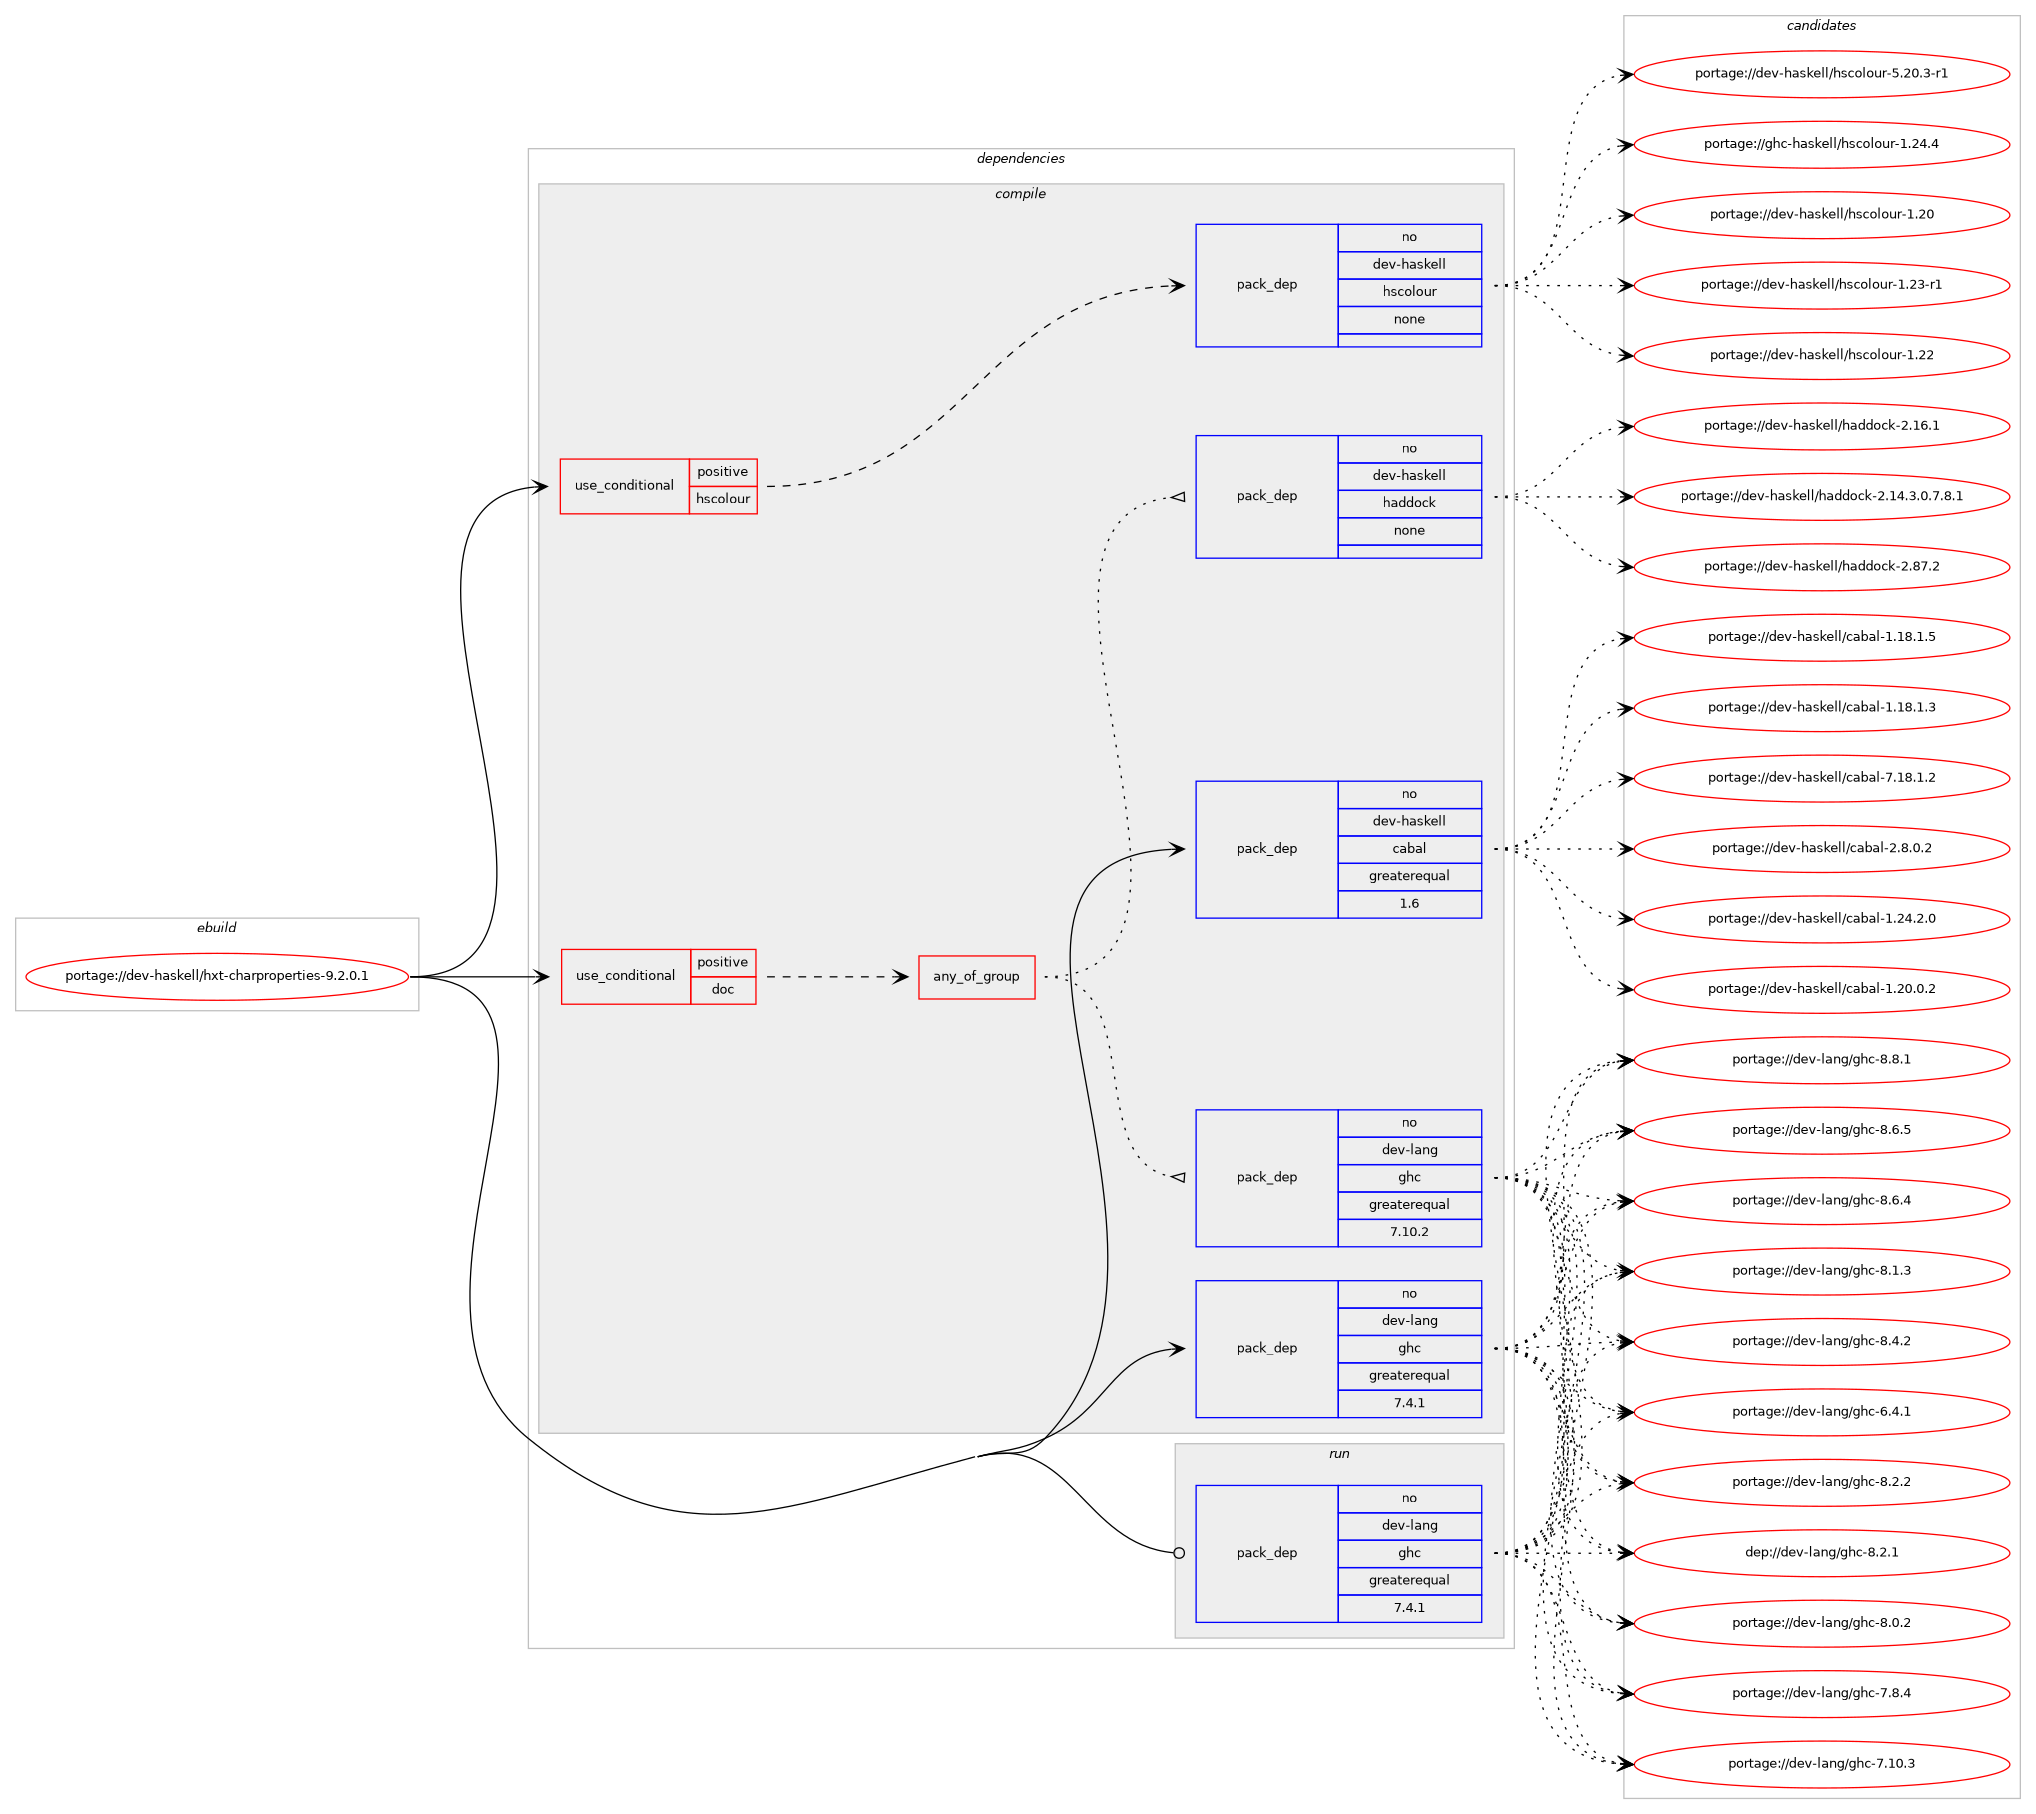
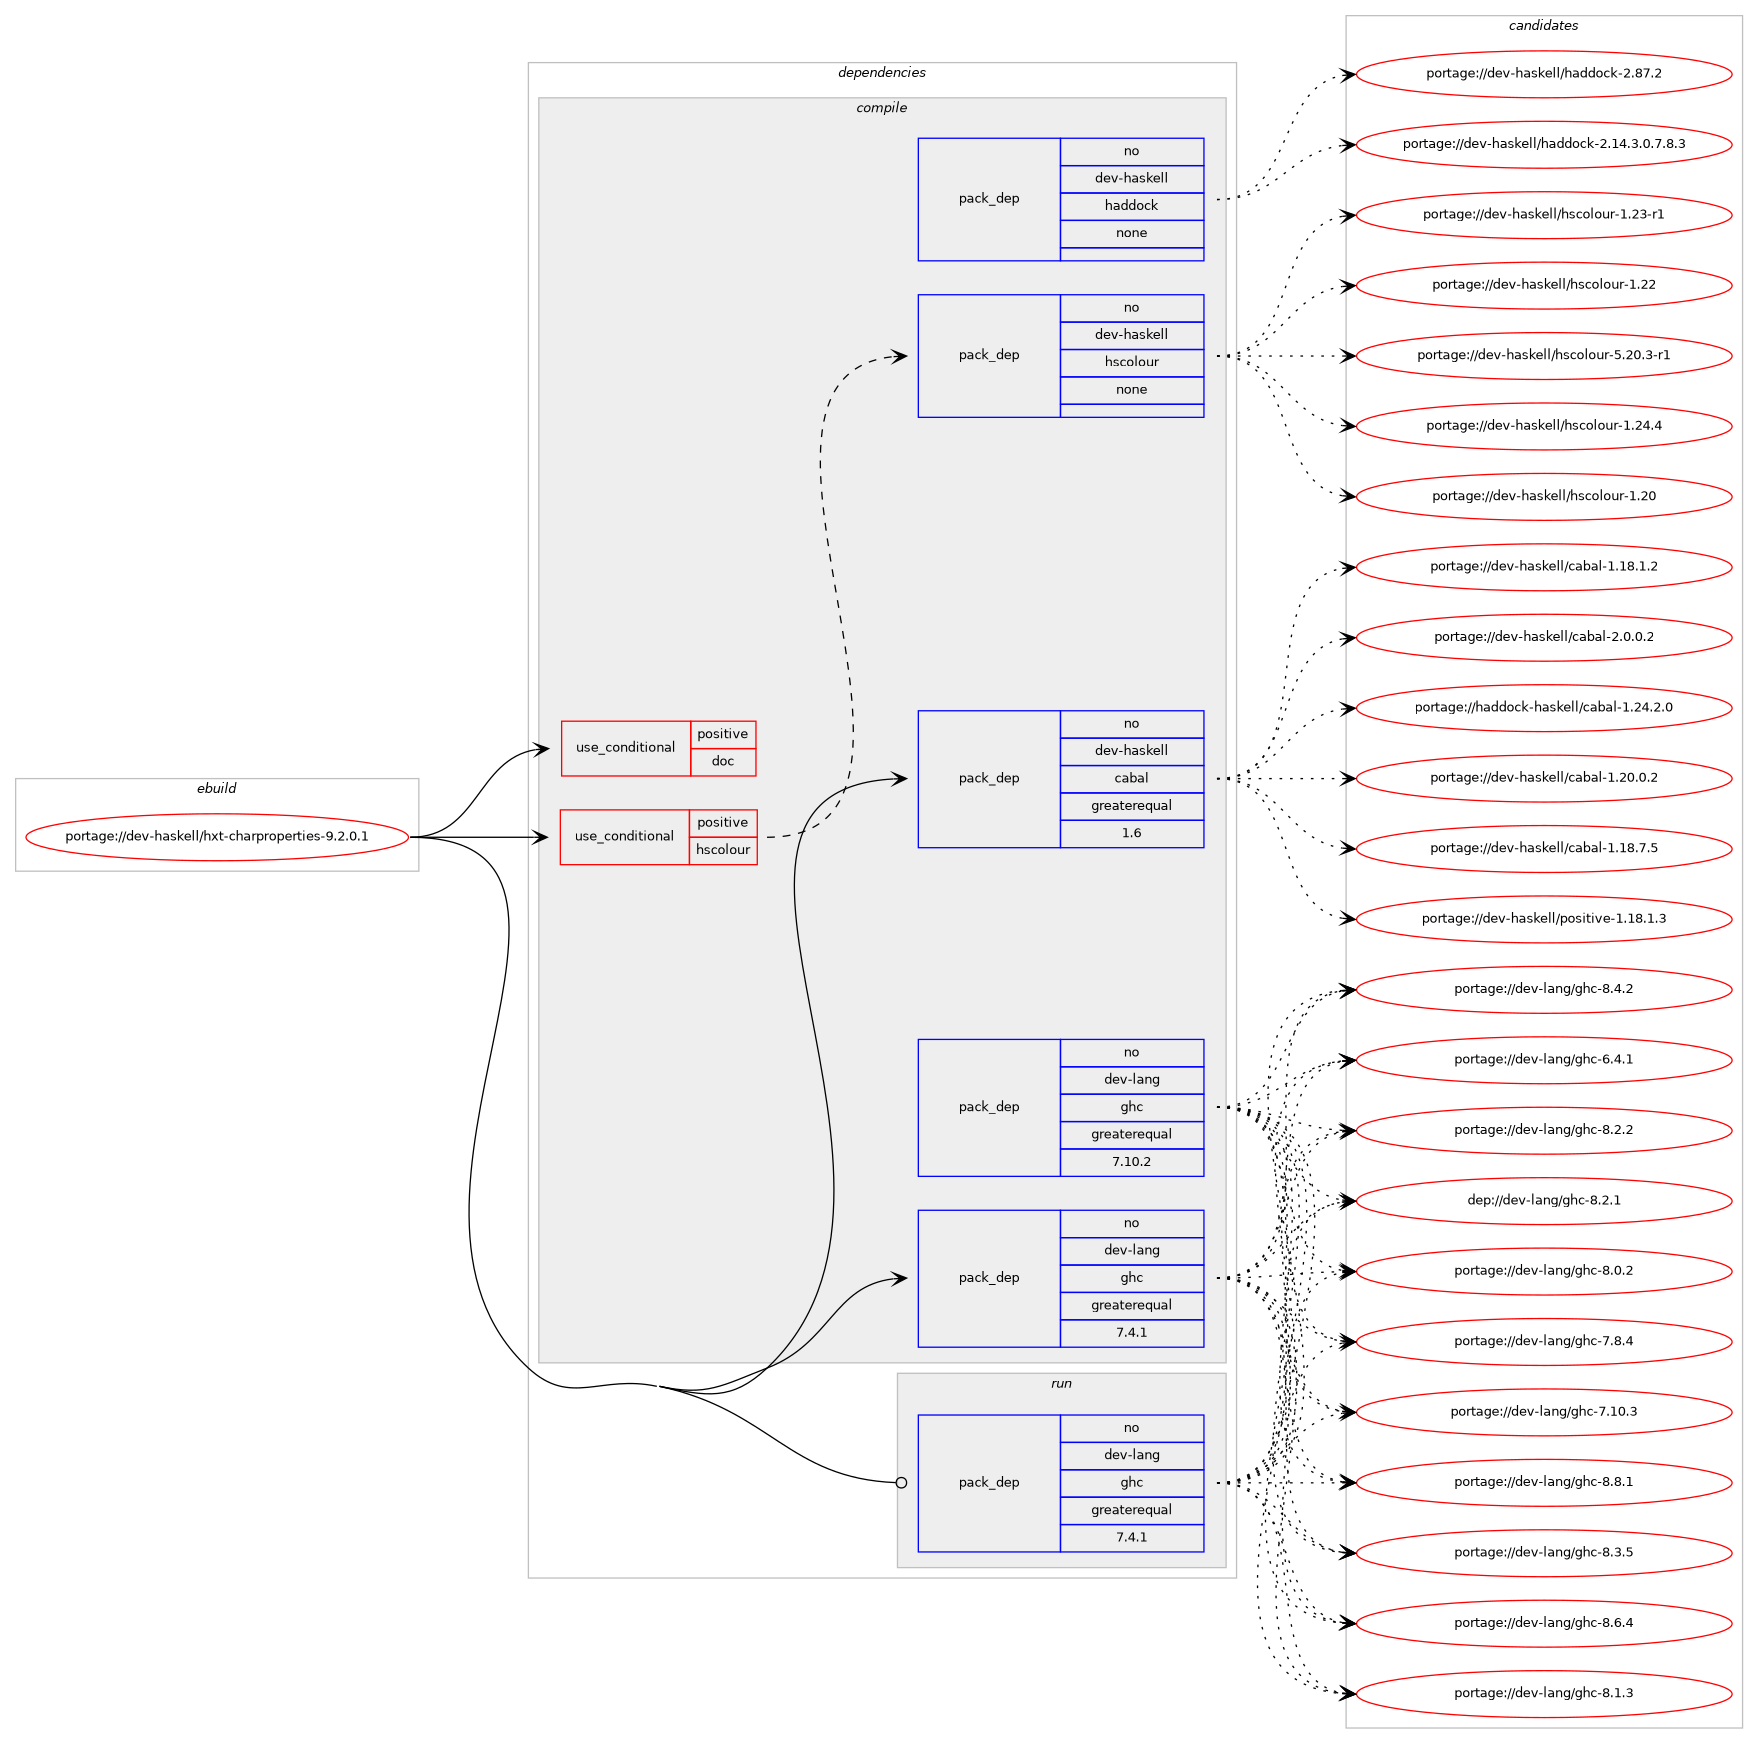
node "portage://ghc-haskell/hscolour-1.24.4": label "portage://ghc-haskell/hscolour-1.24.4" -> "portage://dev-haskell/hscolour-1.24.4"
node "portage://dev-haskell/haddock-2.16.1": removed
node "portage://dev-haskell/haddock-2.14.3.0.7.8.1": label "portage://dev-haskell/haddock-2.14.3.0.7.8.1" -> "portage://dev-haskell/haddock-2.14.3.0.7.8.3"
node "portage://dev-haskell/cabal-1.18.1.5": label "portage://dev-haskell/cabal-1.18.1.5" -> "portage://dev-haskell/cabal-1.18.7.5"
node "portage://dev-haskell/cabal-1.18.1.3": label "portage://dev-haskell/cabal-1.18.1.3" -> "portage://dev-haskell/positive-1.18.1.3"
node "portage://dev-haskell/cabal-7.18.1.2": label "portage://dev-haskell/cabal-7.18.1.2" -> "portage://dev-haskell/cabal-1.18.1.2"
node "portage://dev-haskell/cabal-2.8.0.2": label "portage://dev-haskell/cabal-2.8.0.2" -> "portage://dev-haskell/cabal-2.0.0.2"
node "portage://dev-haskell/cabal-1.24.2.0": label "portage://dev-haskell/cabal-1.24.2.0" -> "portage://haddock-haskell/cabal-1.24.2.0"
node "any_of_group": removed
node "portage://dev-lang/ghc-8.6.5": label "portage://dev-lang/ghc-8.6.5" -> "portage://dev-lang/ghc-8.3.5"
